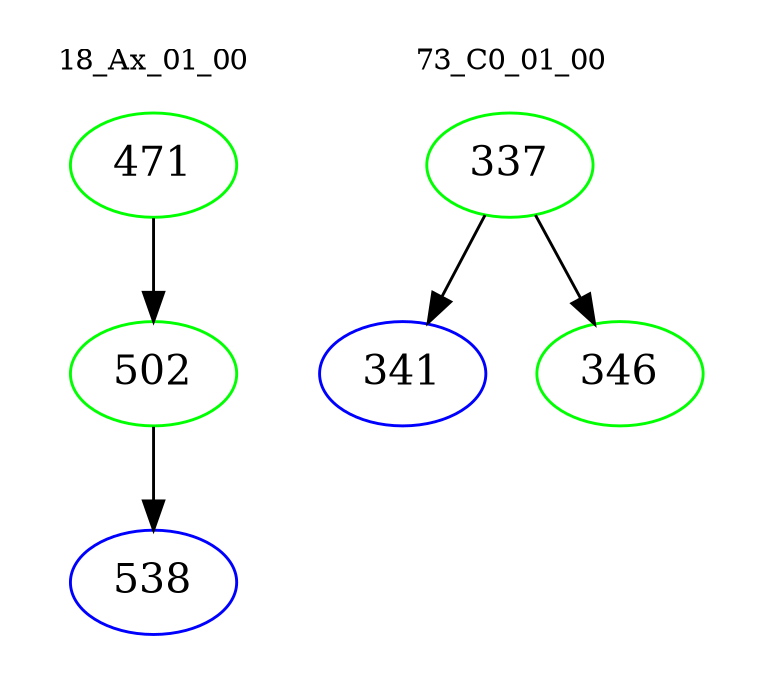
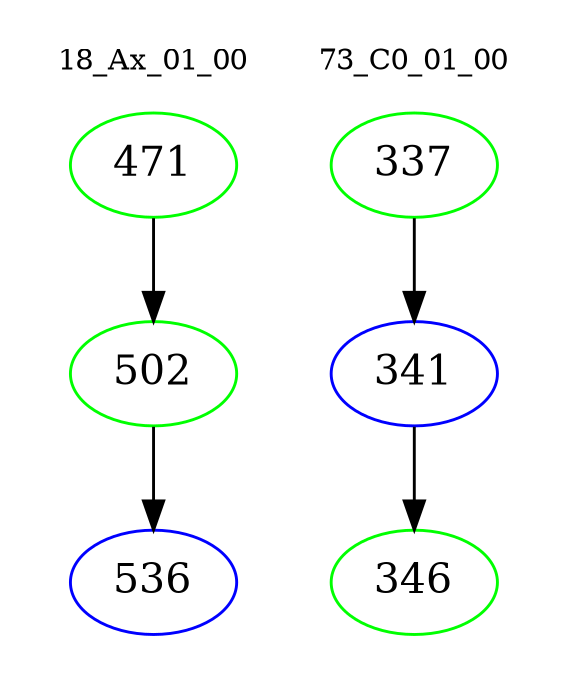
edge "337" -> "346": now "341" -> "346"
node "538": label "538" -> "536"
